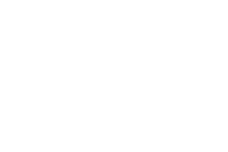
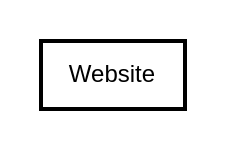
node "Website": added
